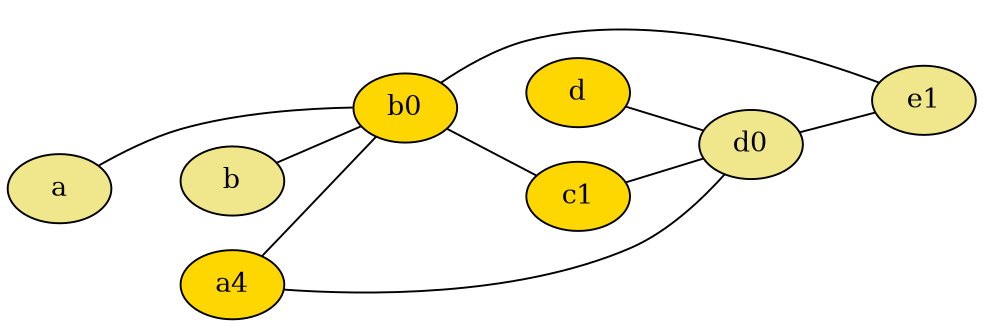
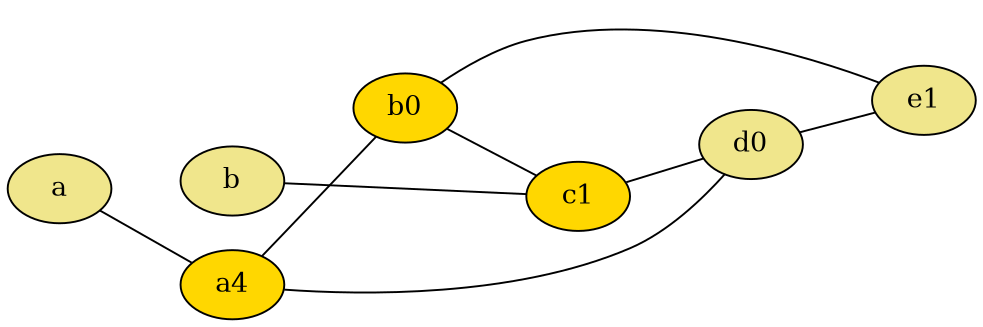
node "d": removed
edge "b0" -- "a": now "a4" -- "a"
edge "b0" -- "b": now "c1" -- "b"
